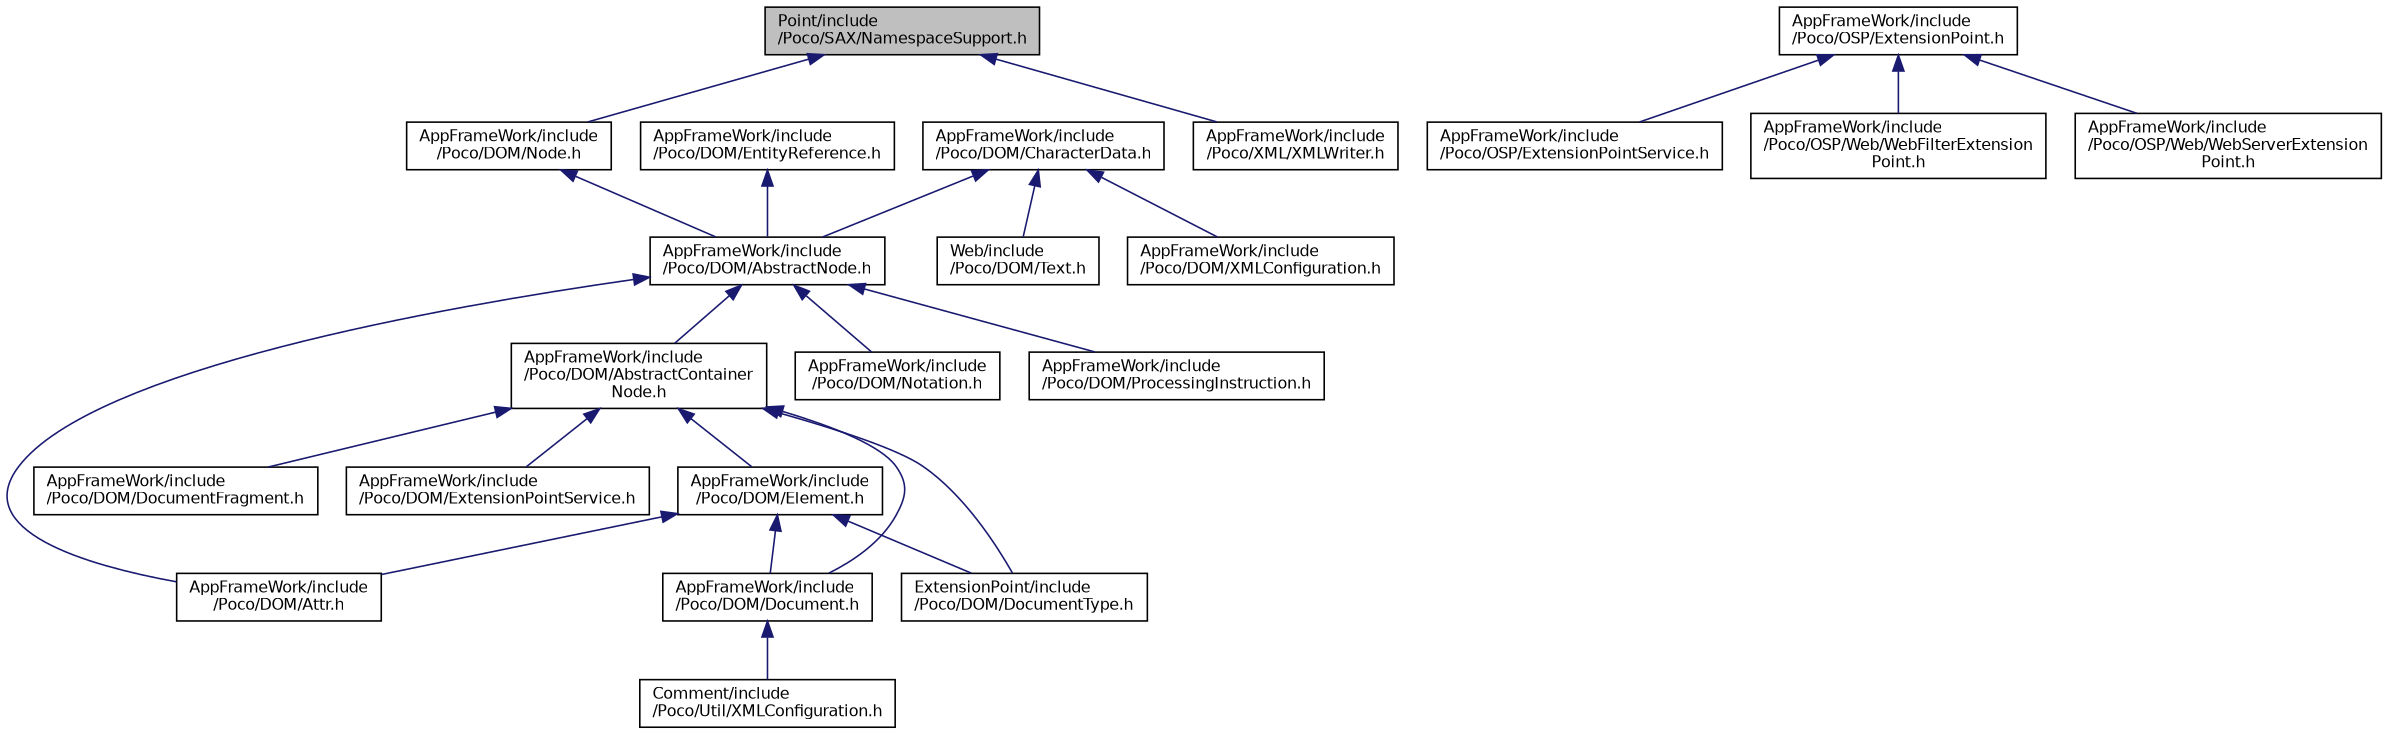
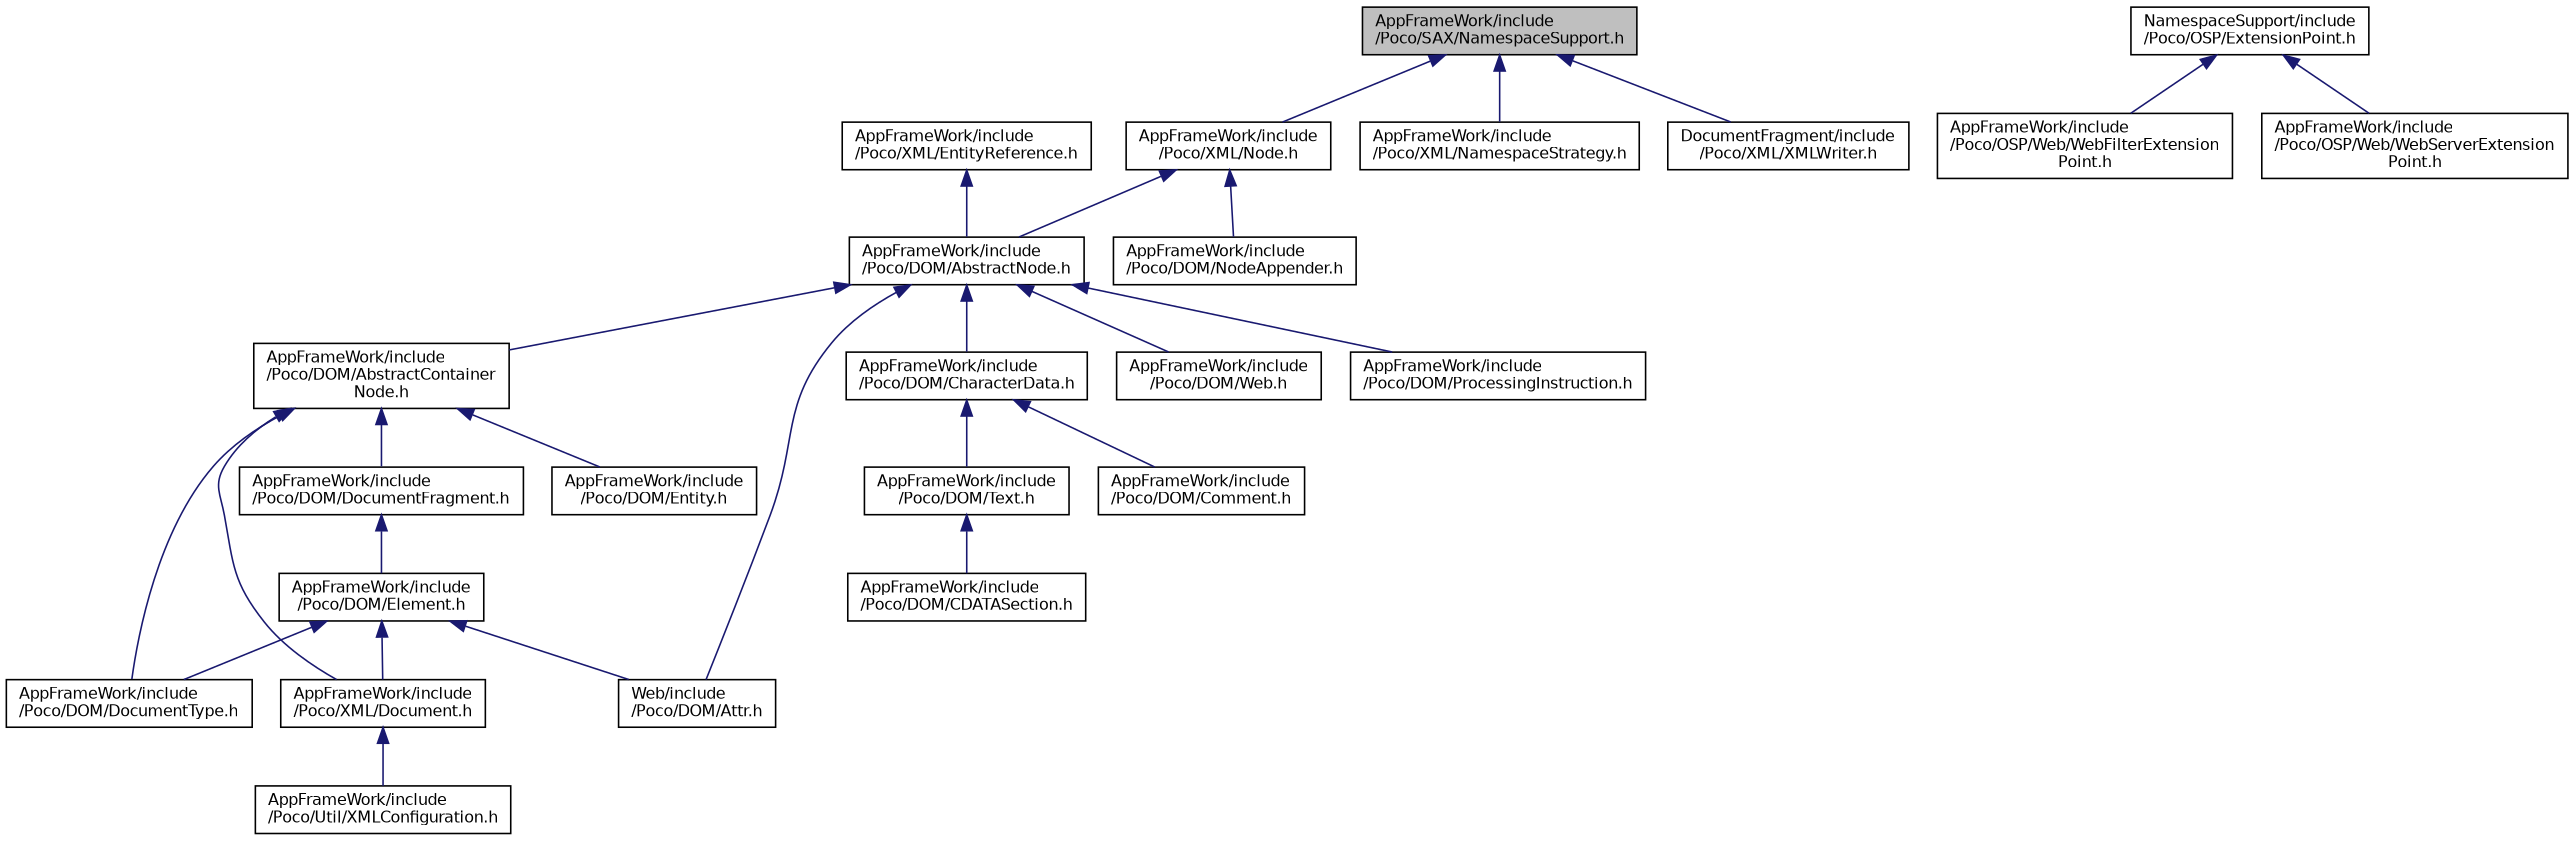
node "Point/include /Poco/SAX/NamespaceSupport.h": label "Point/include /Poco/SAX/NamespaceSupport.h" -> "AppFrameWork/include /Poco/SAX/NamespaceSupport.h"
node "AppFrameWork/include /Poco/OSP/ExtensionPoint.h": label "AppFrameWork/include /Poco/OSP/ExtensionPoint.h" -> "NamespaceSupport/include /Poco/OSP/ExtensionPoint.h"
node "AppFrameWork/include /Poco/DOM/Node.h": label "AppFrameWork/include /Poco/DOM/Node.h" -> "AppFrameWork/include /Poco/XML/Node.h"
node "AppFrameWork/include /Poco/DOM/EntityReference.h": label "AppFrameWork/include /Poco/DOM/EntityReference.h" -> "AppFrameWork/include /Poco/XML/EntityReference.h"
node "AppFrameWork/include /Poco/XML/XMLWriter.h": label "AppFrameWork/include /Poco/XML/XMLWriter.h" -> "DocumentFragment/include /Poco/XML/XMLWriter.h"
node "AppFrameWork/include /Poco/XML/NamespaceStrategy.h": added
node "AppFrameWork/include /Poco/OSP/ExtensionPointService.h": removed
edge "AppFrameWork/include /Poco/DOM/AbstractNode.h" -> "AppFrameWork/include /Poco/DOM/CharacterData.h": reversed
node "Web/include /Poco/DOM/Text.h": label "Web/include /Poco/DOM/Text.h" -> "AppFrameWork/include /Poco/DOM/Text.h"
node "AppFrameWork/include /Poco/DOM/NodeAppender.h": added
node "AppFrameWork/include /Poco/DOM/XMLConfiguration.h": label "AppFrameWork/include /Poco/DOM/XMLConfiguration.h" -> "AppFrameWork/include /Poco/DOM/Comment.h"
node "AppFrameWork/include /Poco/DOM/Notation.h": label "AppFrameWork/include /Poco/DOM/Notation.h" -> "AppFrameWork/include /Poco/DOM/Web.h"
edge "AppFrameWork/include /Poco/DOM/Element.h" -> "AppFrameWork/include /Poco/DOM/AbstractContainer Node.h": now "AppFrameWork/include /Poco/DOM/Element.h" -> "AppFrameWork/include /Poco/DOM/DocumentFragment.h"
node "AppFrameWork/include /Poco/DOM/ExtensionPointService.h": label "AppFrameWork/include /Poco/DOM/ExtensionPointService.h" -> "AppFrameWork/include /Poco/DOM/Entity.h"
node "AppFrameWork/include /Poco/DOM/Attr.h": label "AppFrameWork/include /Poco/DOM/Attr.h" -> "Web/include /Poco/DOM/Attr.h"
node "AppFrameWork/include /Poco/DOM/Document.h": label "AppFrameWork/include /Poco/DOM/Document.h" -> "AppFrameWork/include /Poco/XML/Document.h"
node "AppFrameWork/include /Poco/DOM/CDATASection.h": added
node "ExtensionPoint/include /Poco/DOM/DocumentType.h": label "ExtensionPoint/include /Poco/DOM/DocumentType.h" -> "AppFrameWork/include /Poco/DOM/DocumentType.h"
node "Comment/include /Poco/Util/XMLConfiguration.h": label "Comment/include /Poco/Util/XMLConfiguration.h" -> "AppFrameWork/include /Poco/Util/XMLConfiguration.h"
